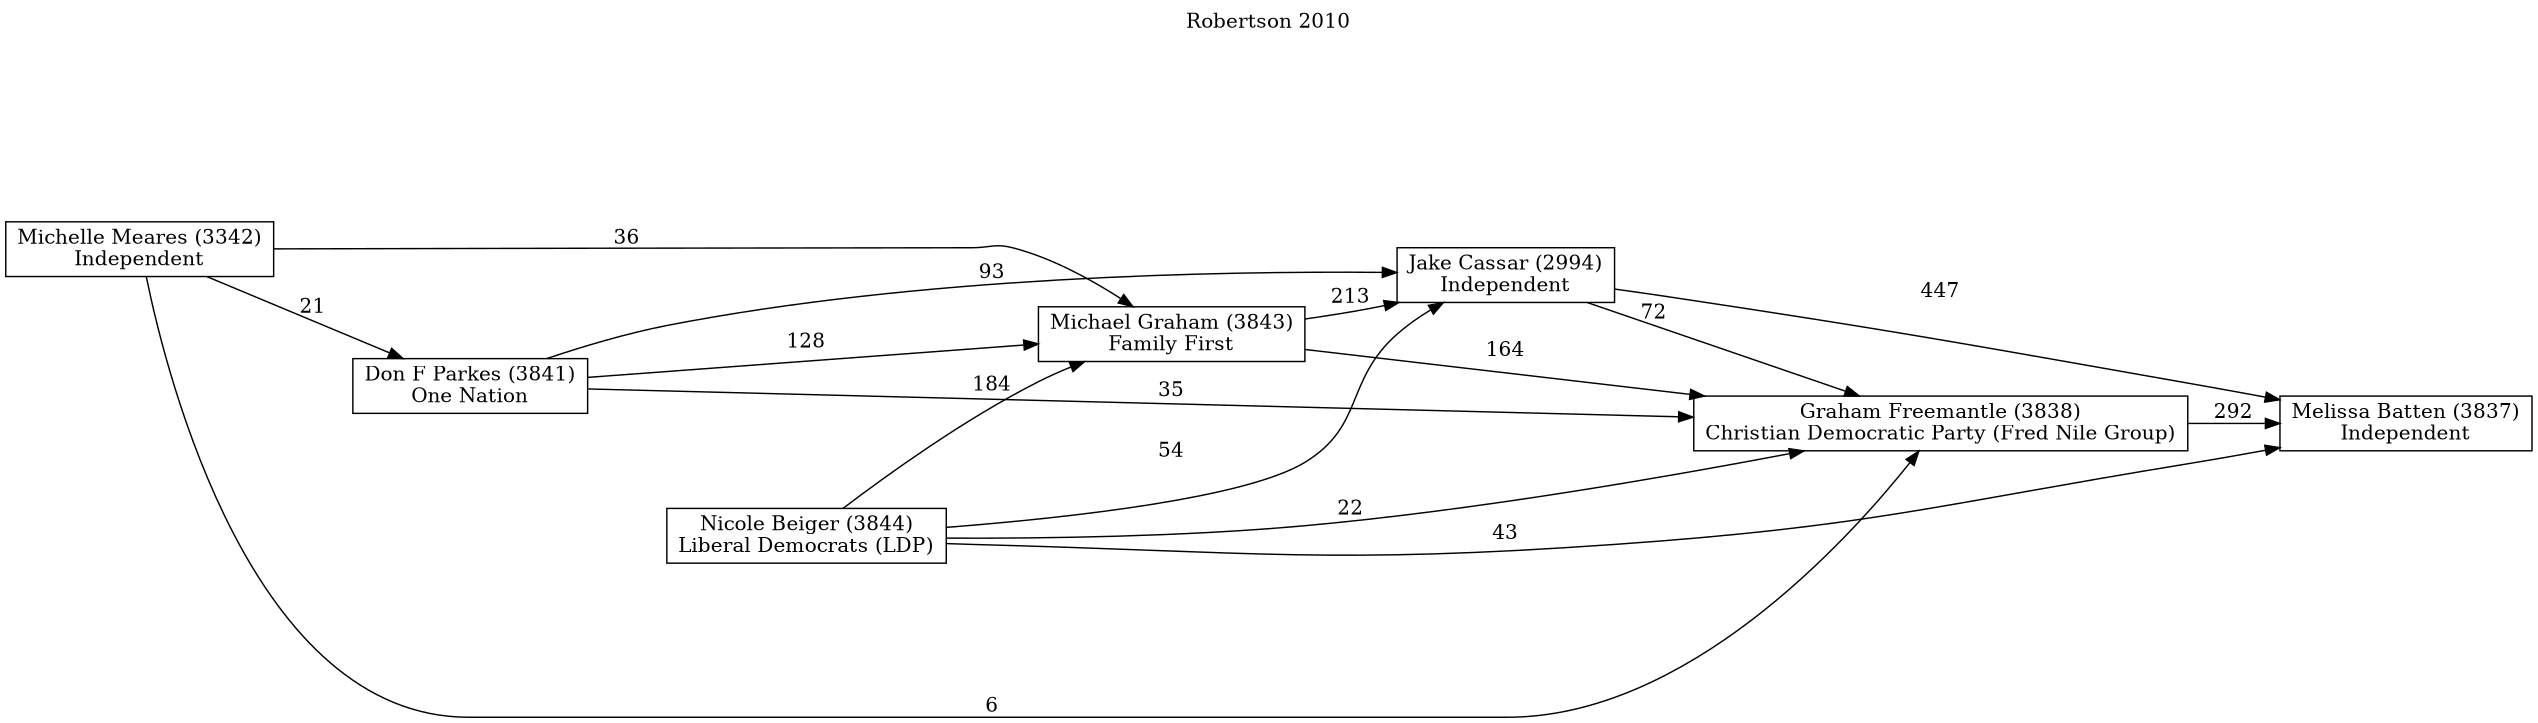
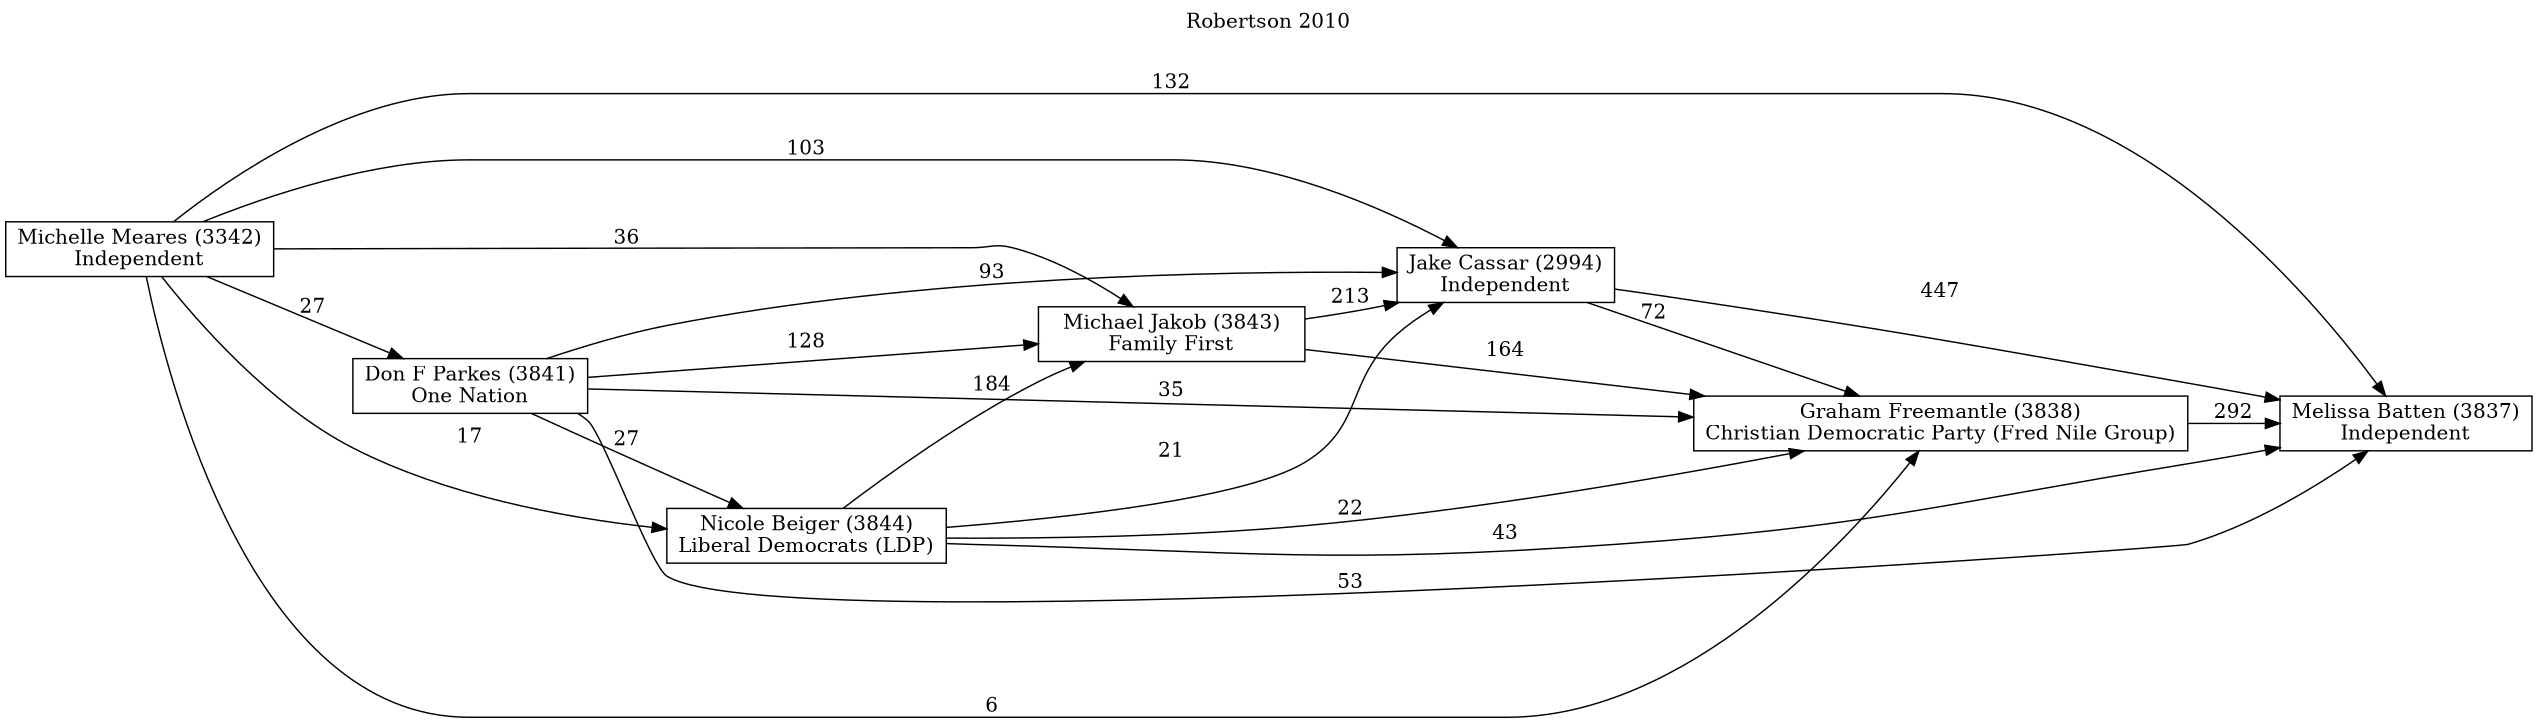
edge "Michelle Meares (3342) Independent" -> "Melissa Batten (3837) Independent": added, label "132"
edge "Michelle Meares (3342) Independent" -> "Jake Cassar (2994) Independent": added, label "103"
edge "Michelle Meares (3342) Independent" -> "Don F Parkes (3841) One Nation": label "21" -> "27"
node "Michael Graham (3843) Family First": label "Michael Graham (3843) Family First" -> "Michael Jakob (3843) Family First"
edge "Nicole Beiger (3844) Liberal Democrats (LDP)" -> "Jake Cassar (2994) Independent": label "54" -> "21"
edge "Don F Parkes (3841) One Nation" -> "Nicole Beiger (3844) Liberal Democrats (LDP)": added, label "27"
edge "Michelle Meares (3342) Independent" -> "Nicole Beiger (3844) Liberal Democrats (LDP)": added, label "17"
edge "Don F Parkes (3841) One Nation" -> "Melissa Batten (3837) Independent": added, label "53"
